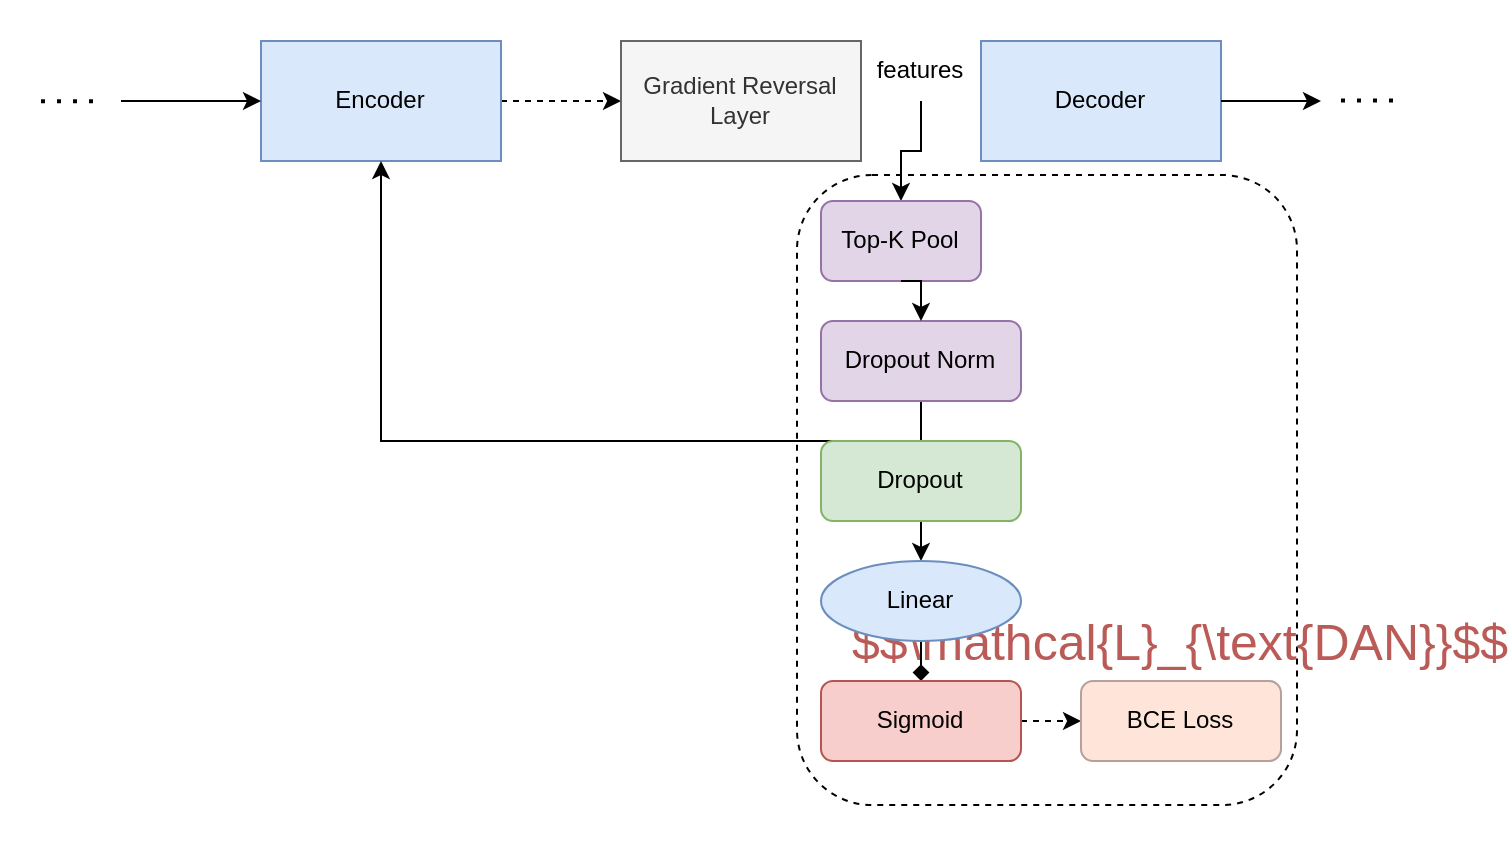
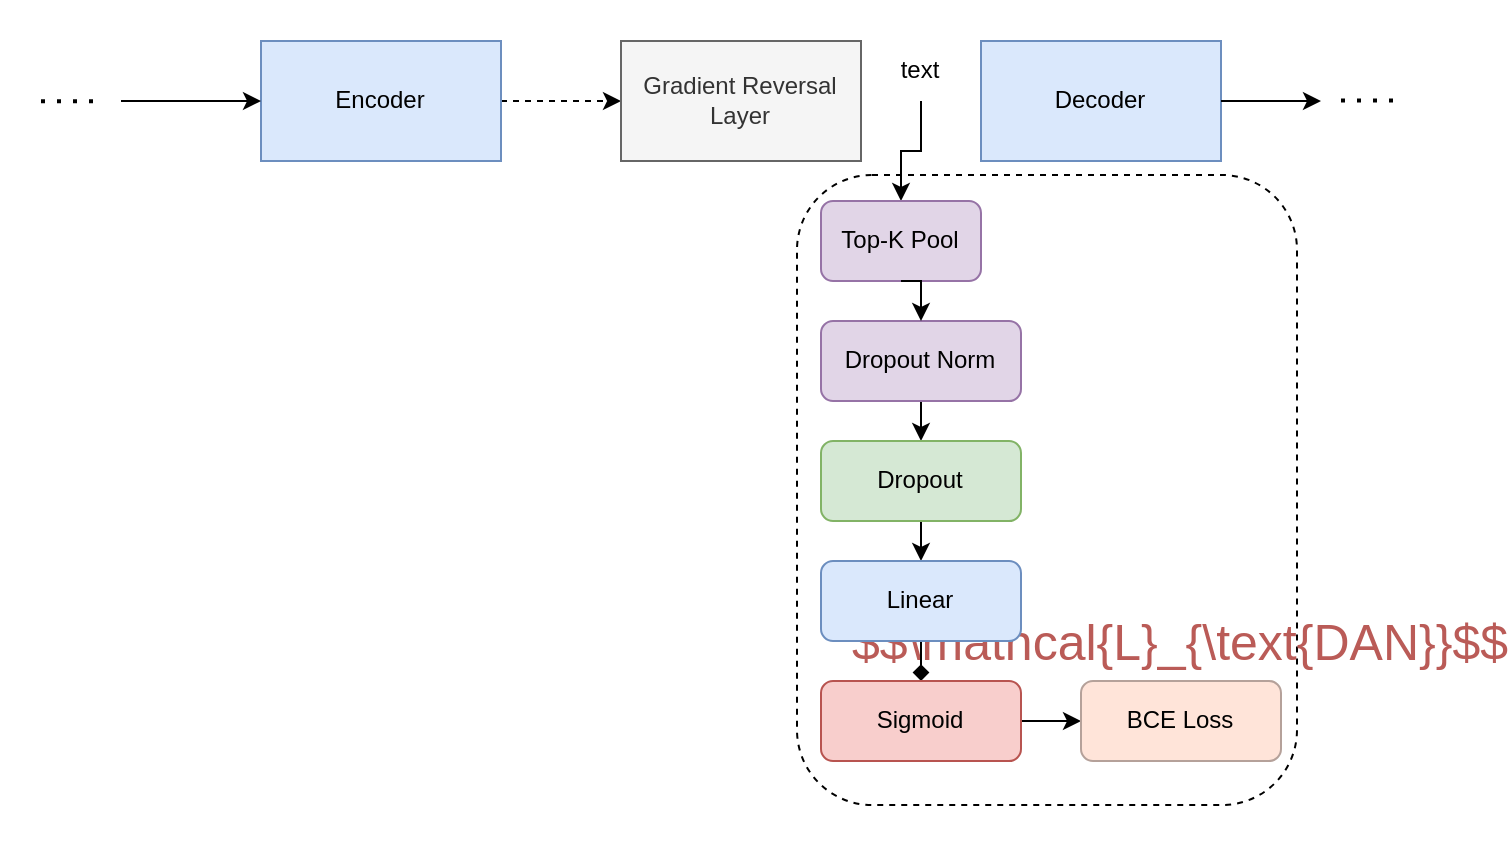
node "features": label "features" -> "text"
edge "Dropout Norm" -> "Encoder": now "Dropout Norm" -> "Dropout"
node "Linear": shape ellipse -> rounded rectangle
edge "Sigmoid" -> "BCE Loss": style dashed -> solid
